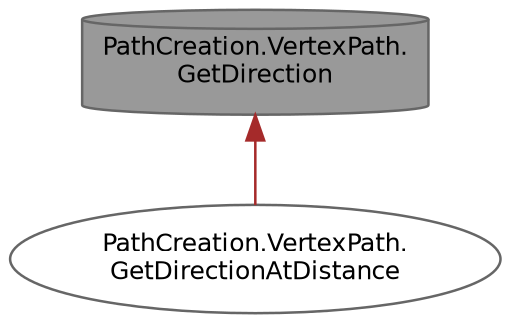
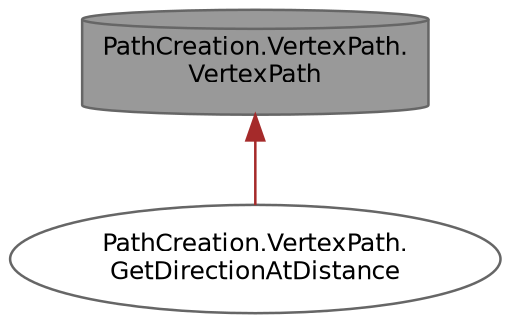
node "PathCreation.VertexPath. GetDirection": label "PathCreation.VertexPath. GetDirection" -> "PathCreation.VertexPath. VertexPath"
